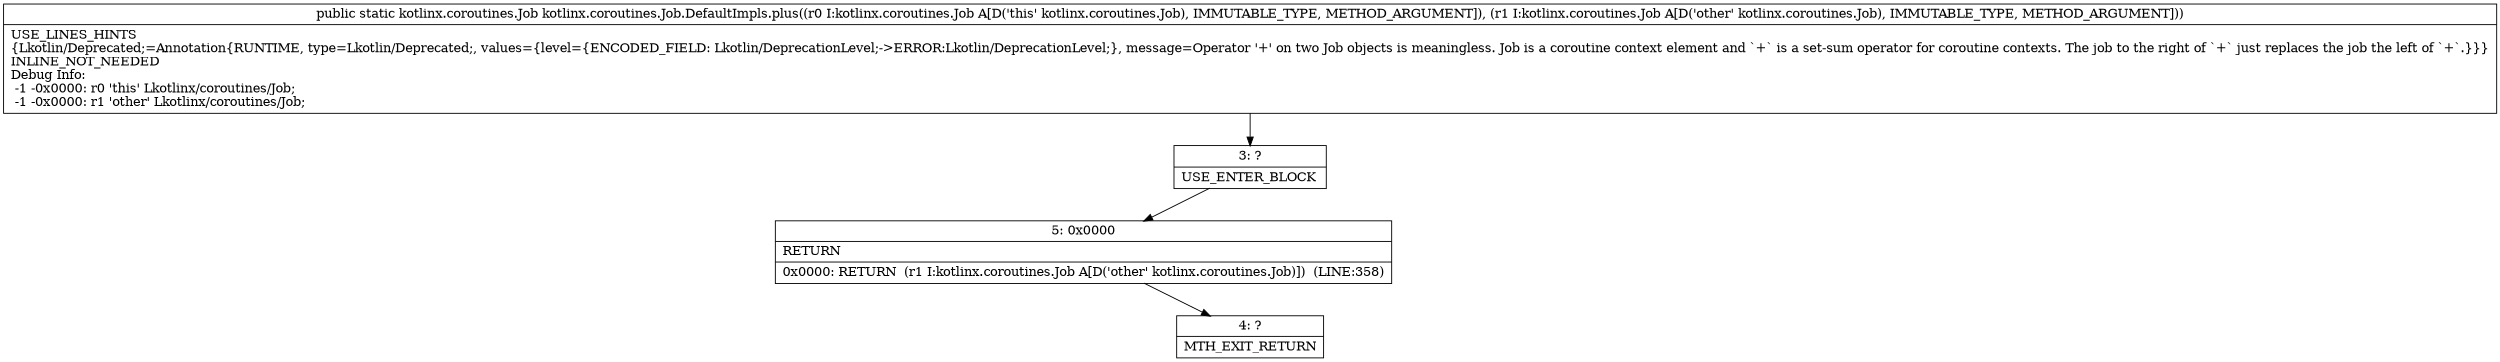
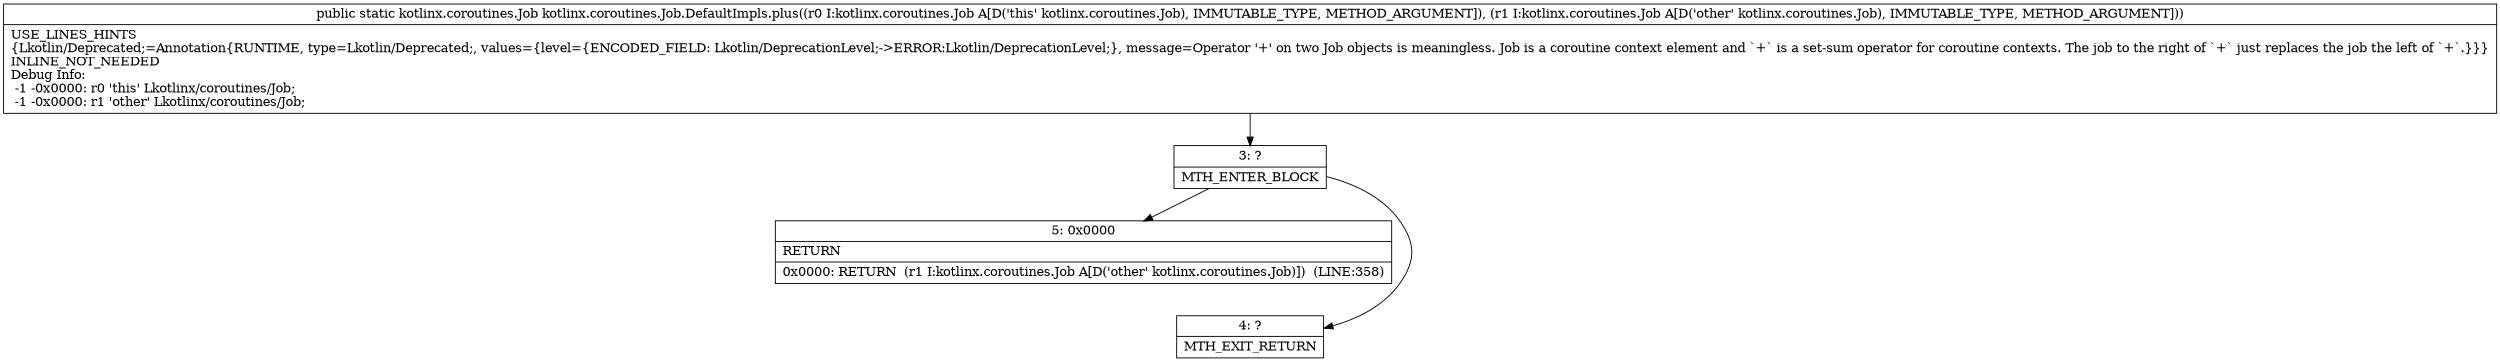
node "3: ?": text "USE_ENTER_BLOCK" -> "MTH_ENTER_BLOCK"
edge "5: 0x0000" -> "4: ?": now "3: ?" -> "4: ?"
